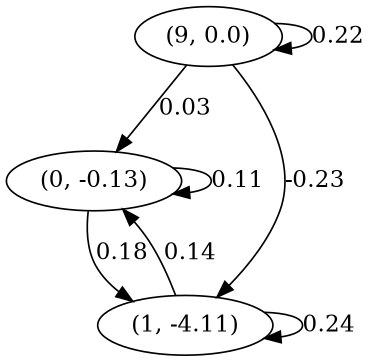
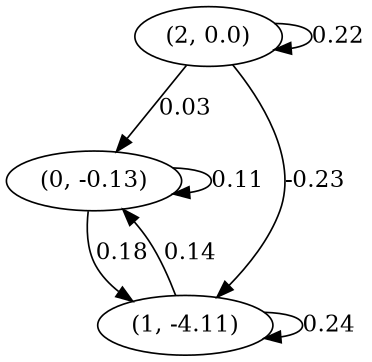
node "(9, 0.0)": label "(9, 0.0)" -> "(2, 0.0)"
